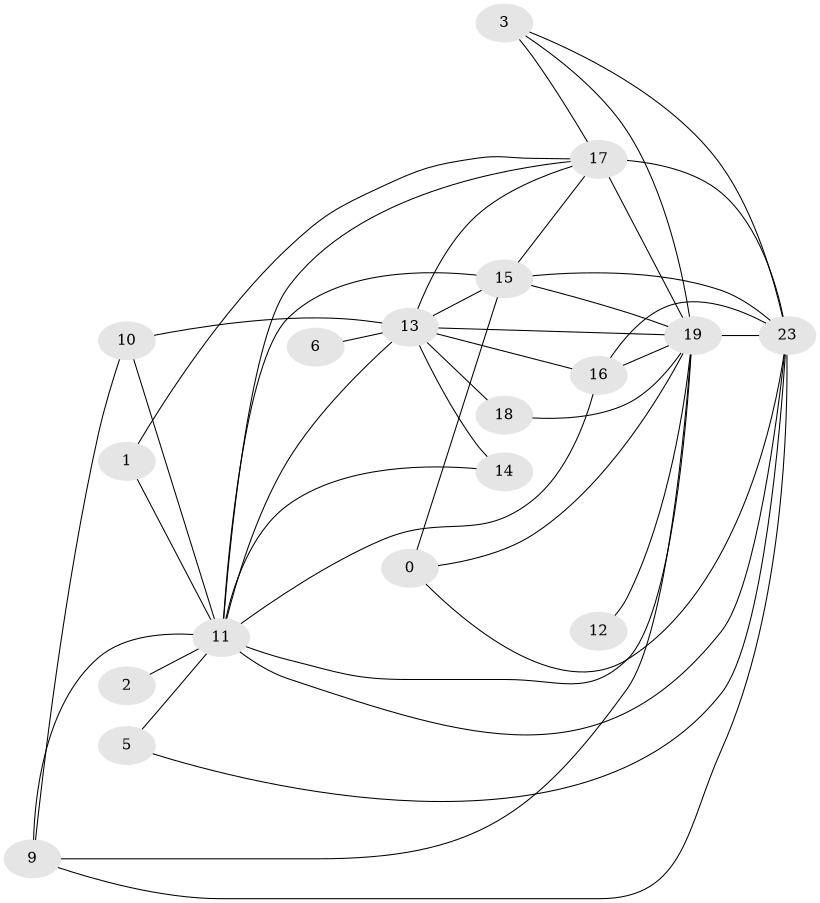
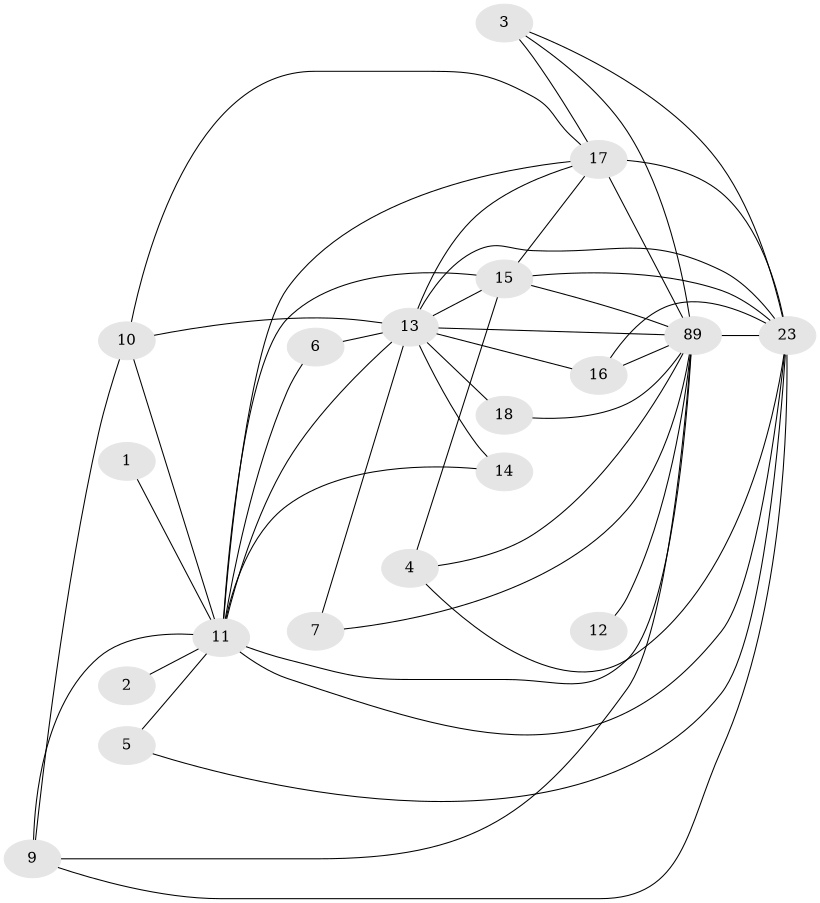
edge "17" -- "1": now "17" -- "10"
edge "13" -- "23": added
node "19": label "19" -> "89"
edge "16" -- "11": now "6" -- "11"
node "0": label "0" -> "4"
node "7": added
